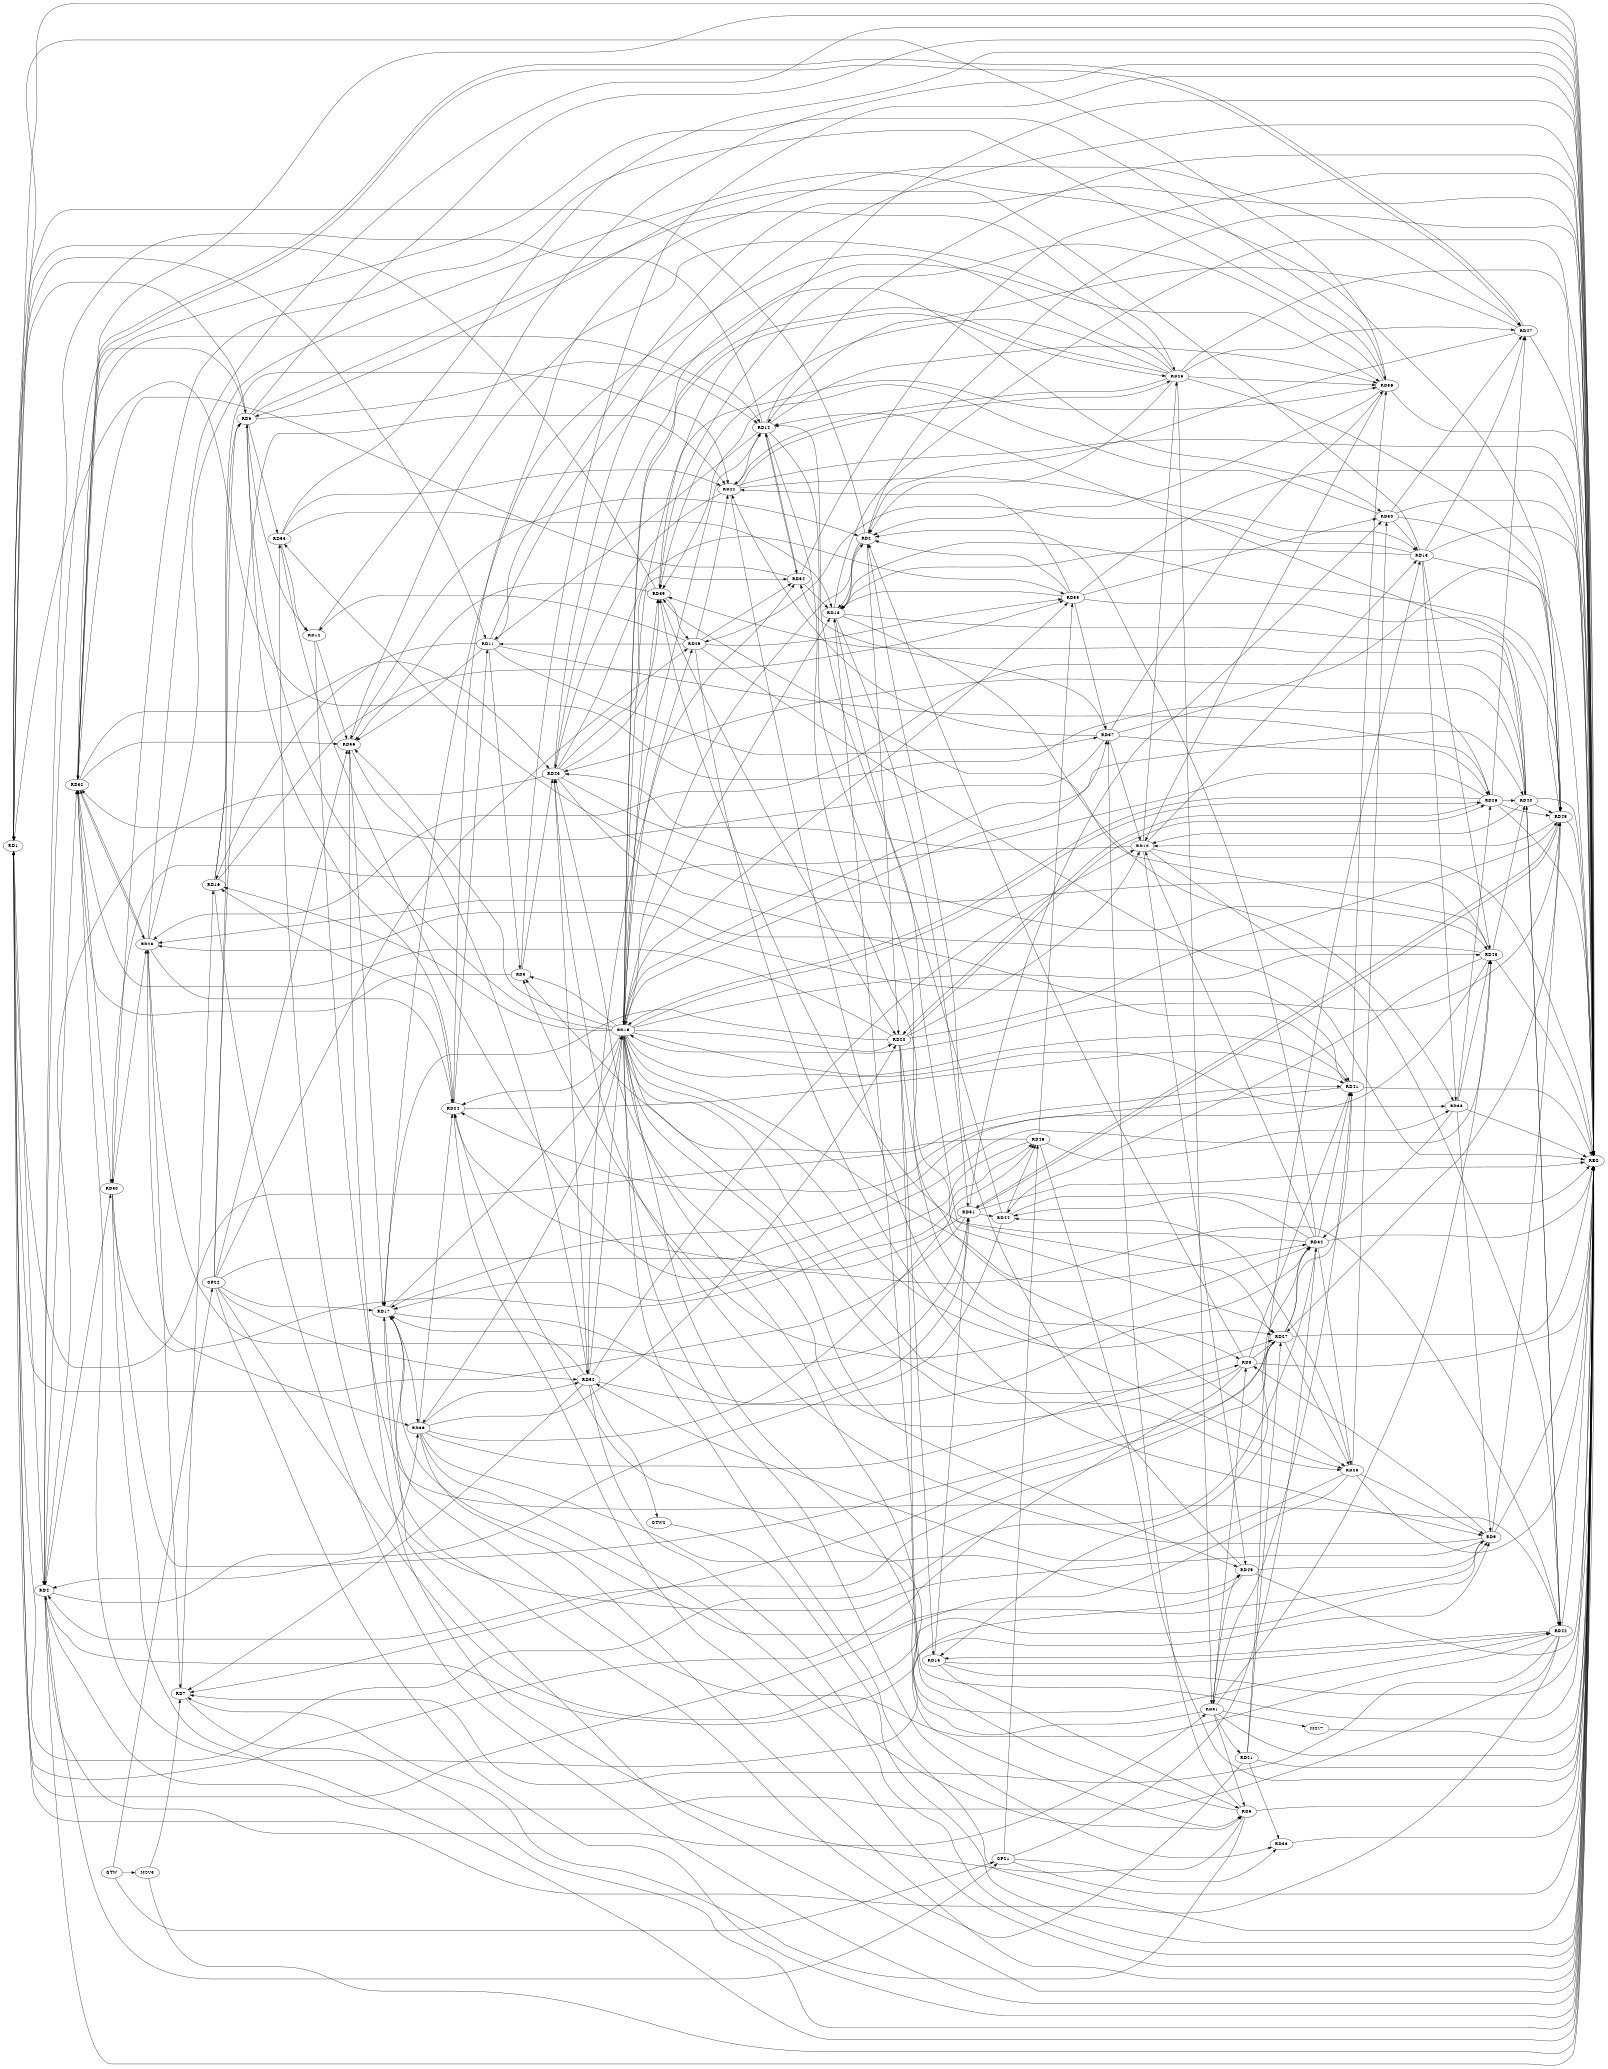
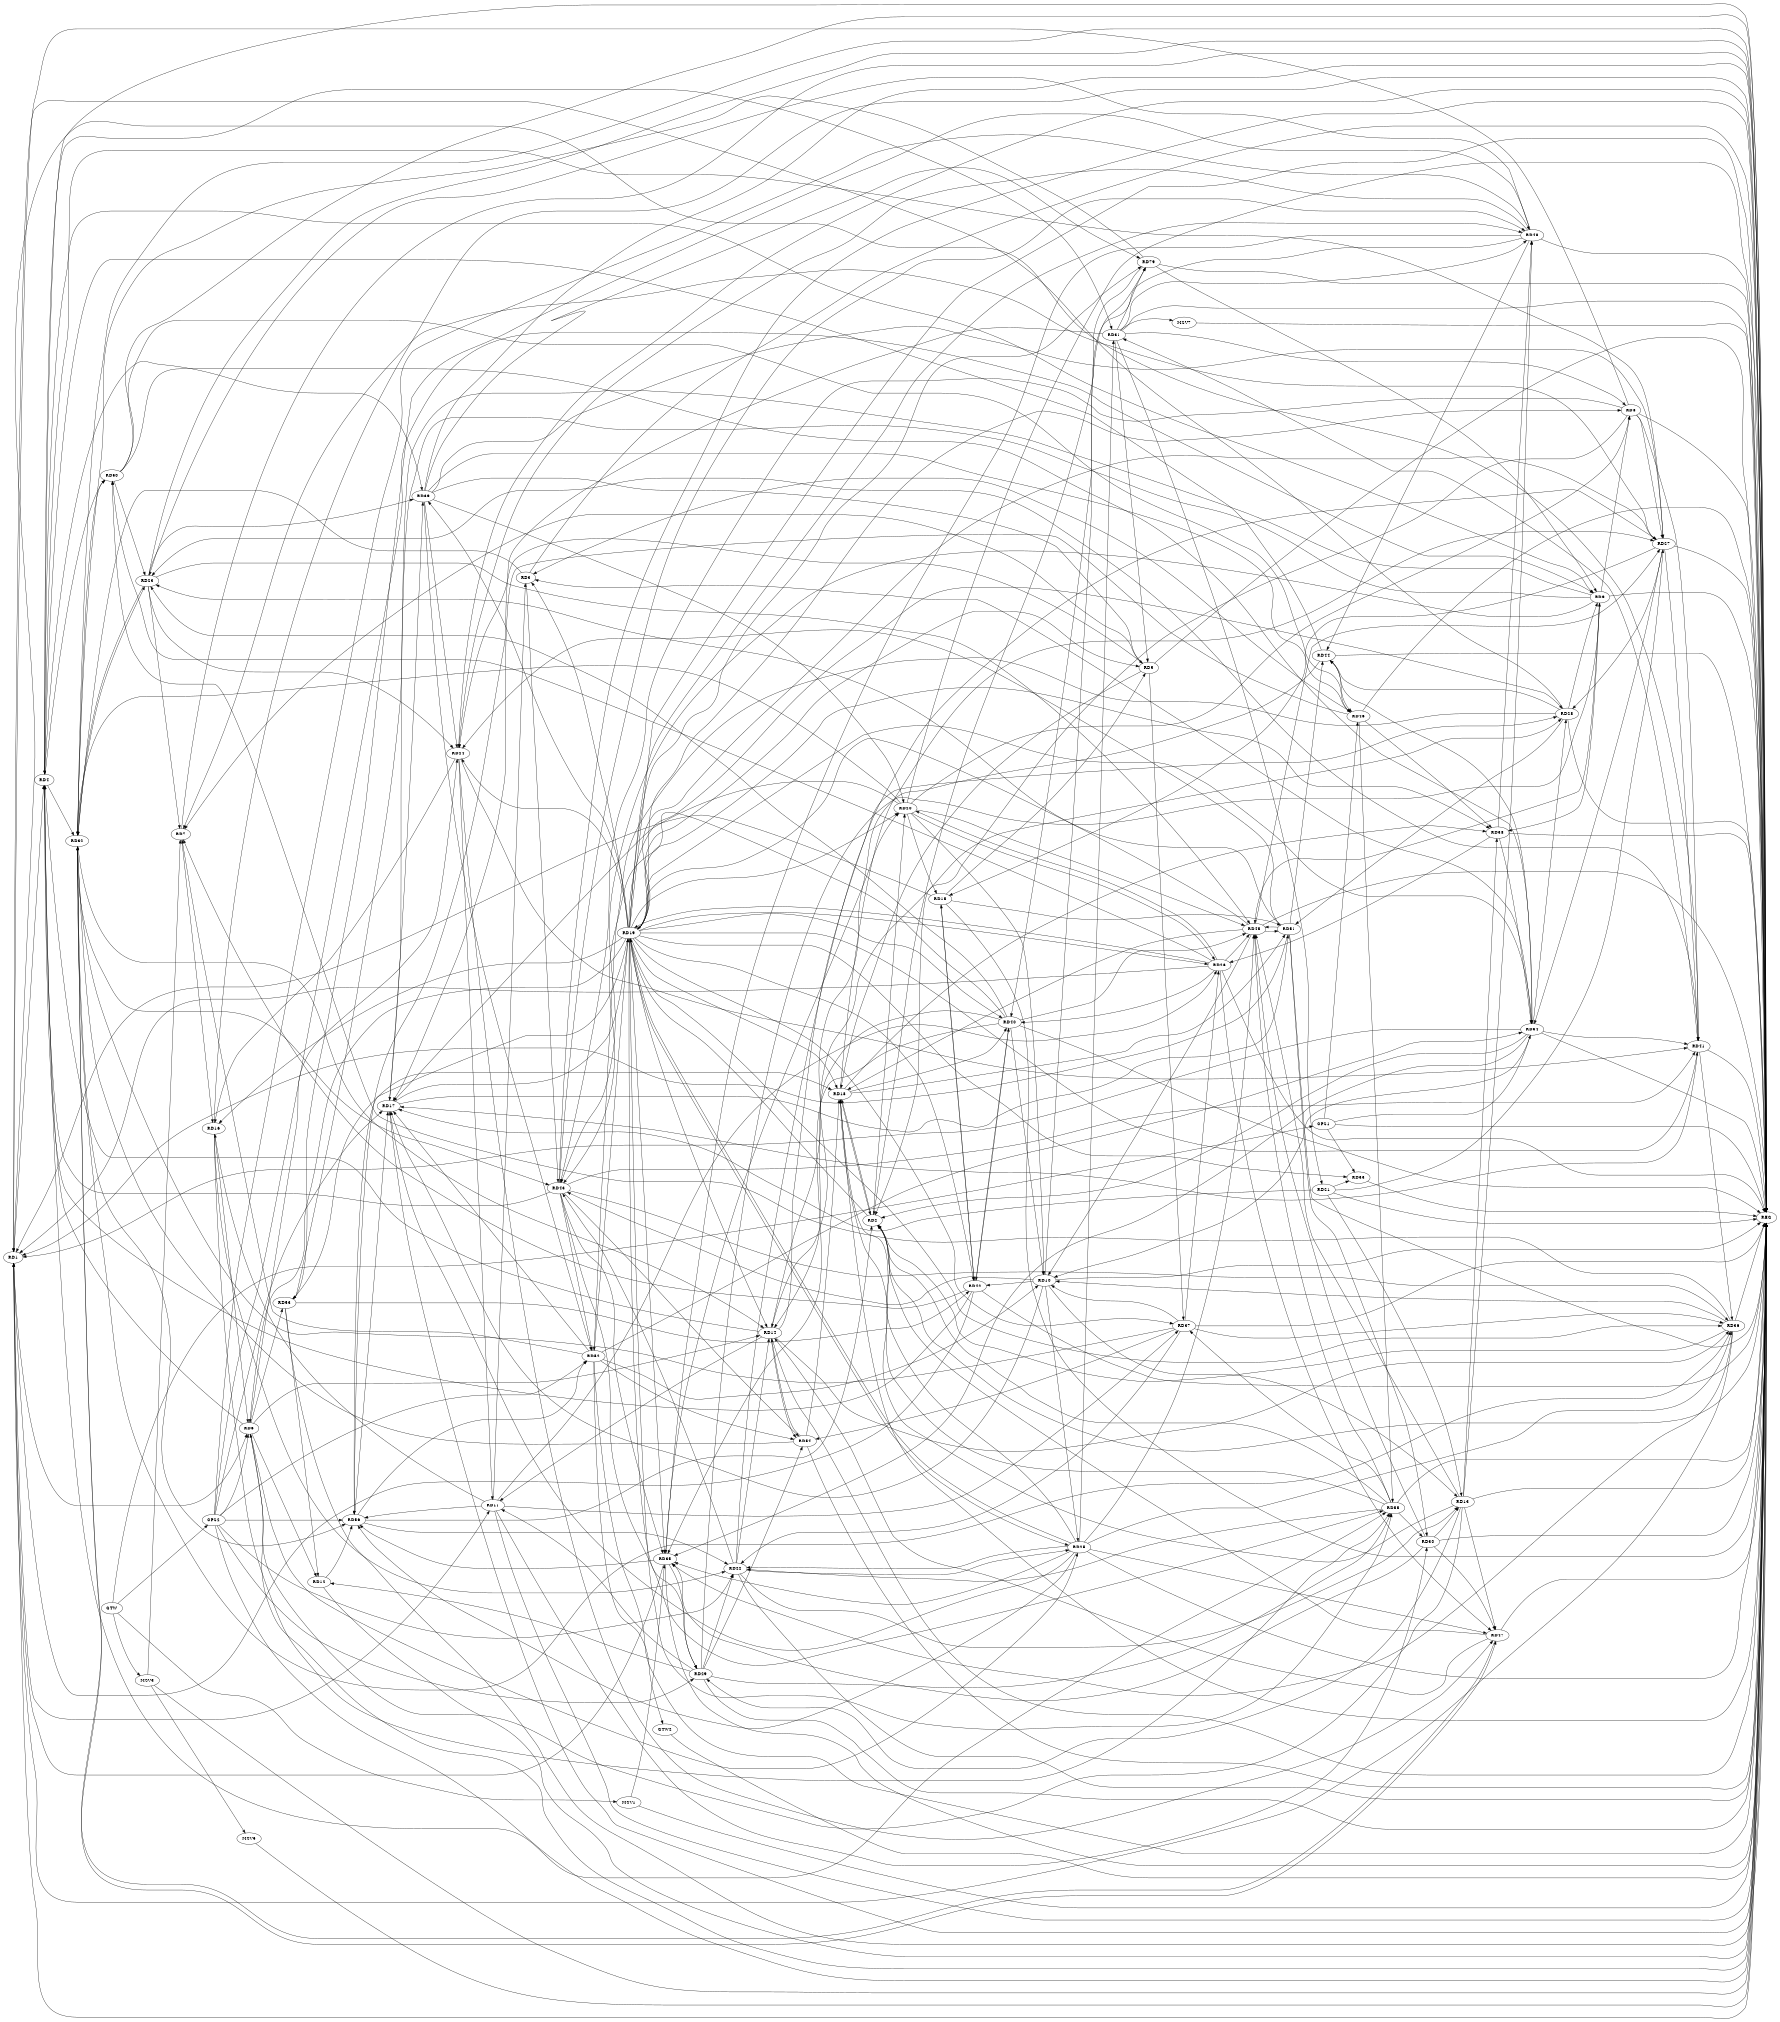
edge "RD2" -> "RD1": now "RD15" -> "RD1"
edge "RD53" -> "RD22": now "RD56" -> "RD22"
edge "RD28" -> "RD30": now "RD28" -> "RD51"
edge "RD38" -> "RD9": reversed
edge "RD12" -> "RD42": removed
node "RD49": label "RD49" -> "RD79"
edge "RD42" -> "RD17": now "RD10" -> "RD17"
node "MSV1": added
node "MSV5": added
edge "RD4" -> "CPS1": now "RD4" -> "RD55"
